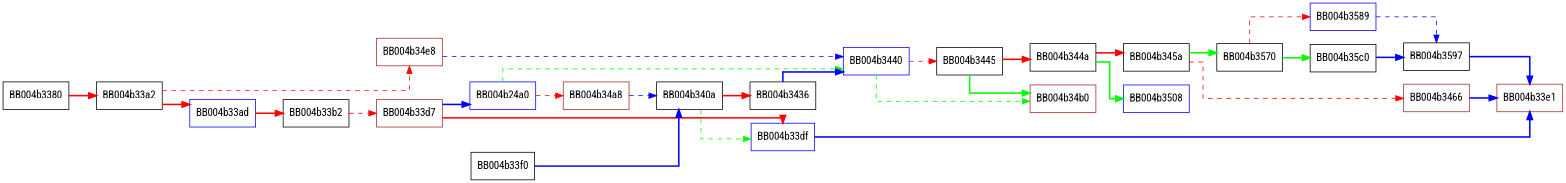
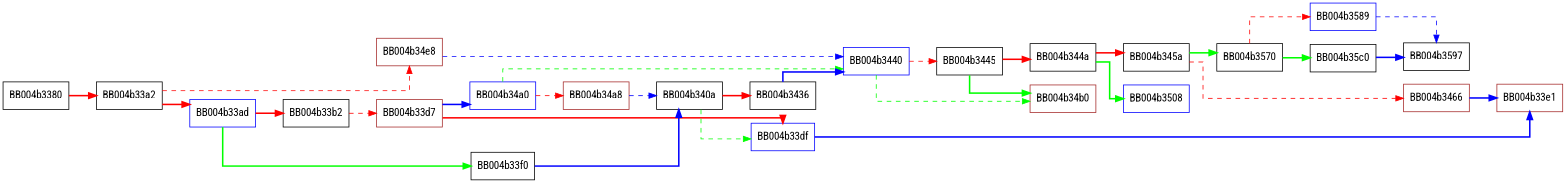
edge "BB004b3597" -> "BB004b33e1": removed
node "BB004b24a0": label "BB004b24a0" -> "BB004b34a0"
edge "BB004b33ad" -> "BB004b33f0": added
